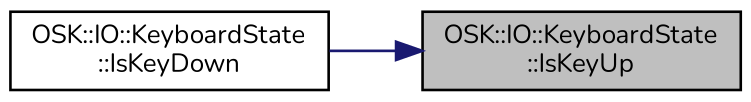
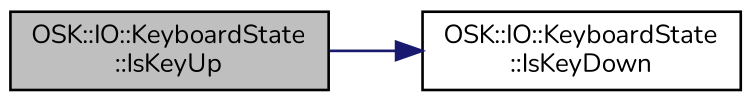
edge "OSK::IO::KeyboardState ::IsKeyDown" -> "OSK::IO::KeyboardState ::IsKeyUp": reversed
